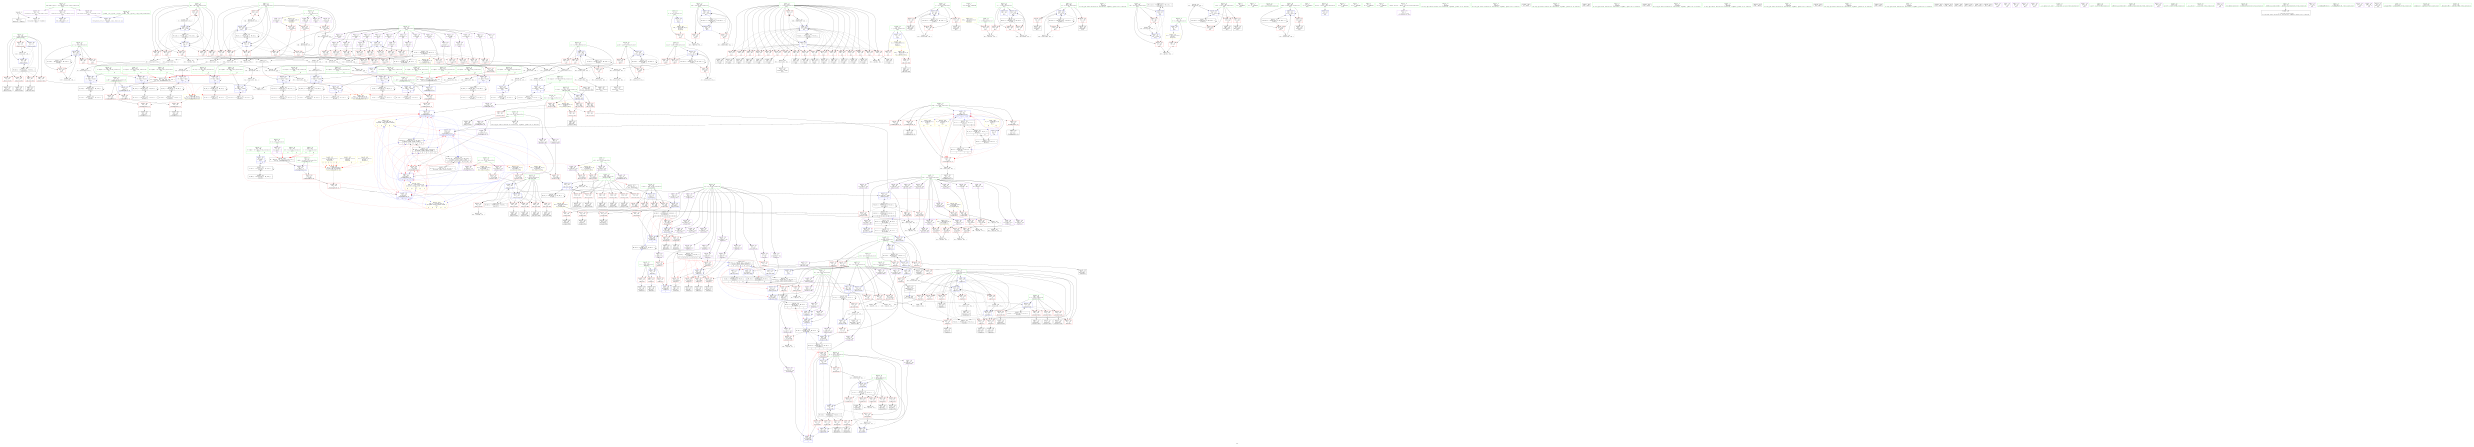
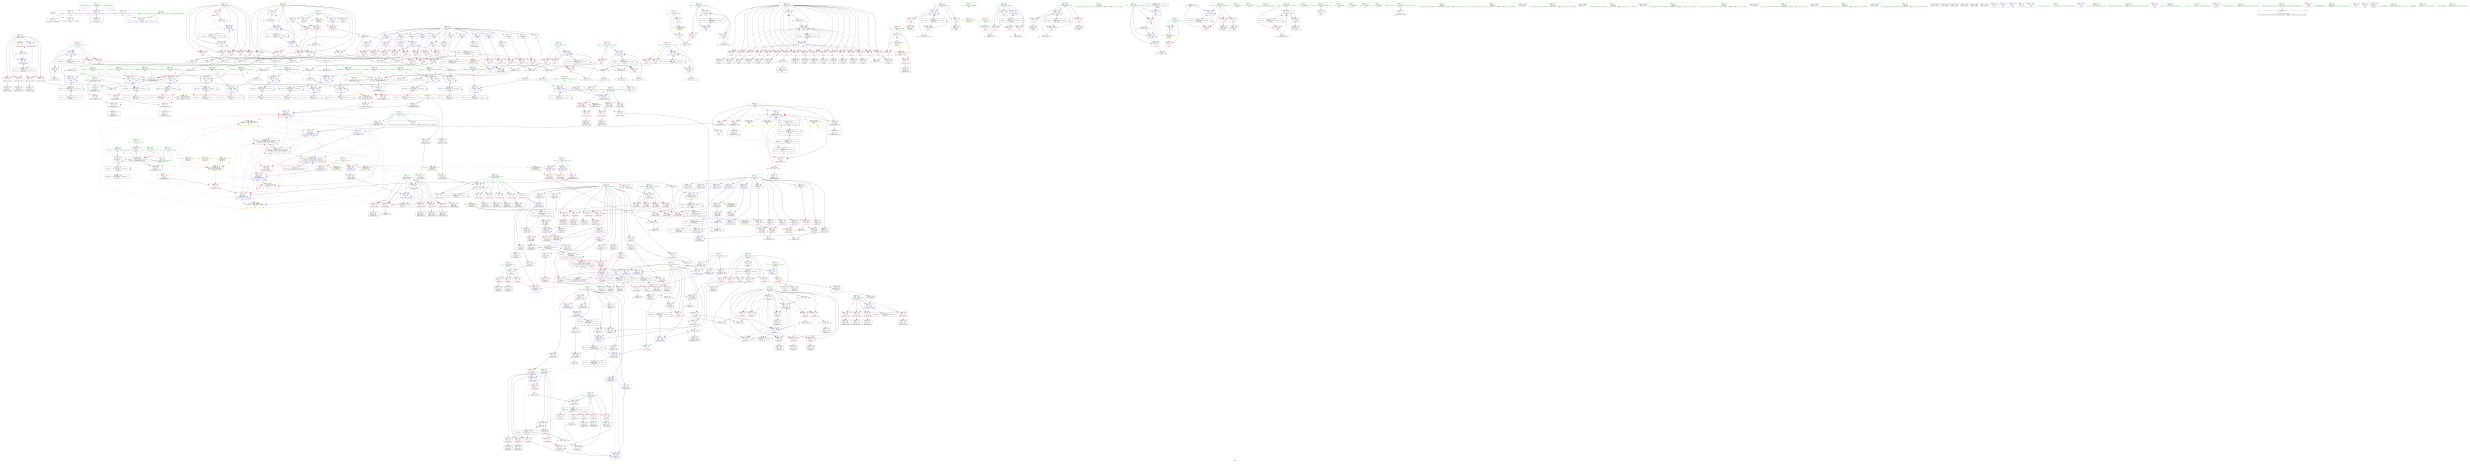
node "NodeID: 677": added
